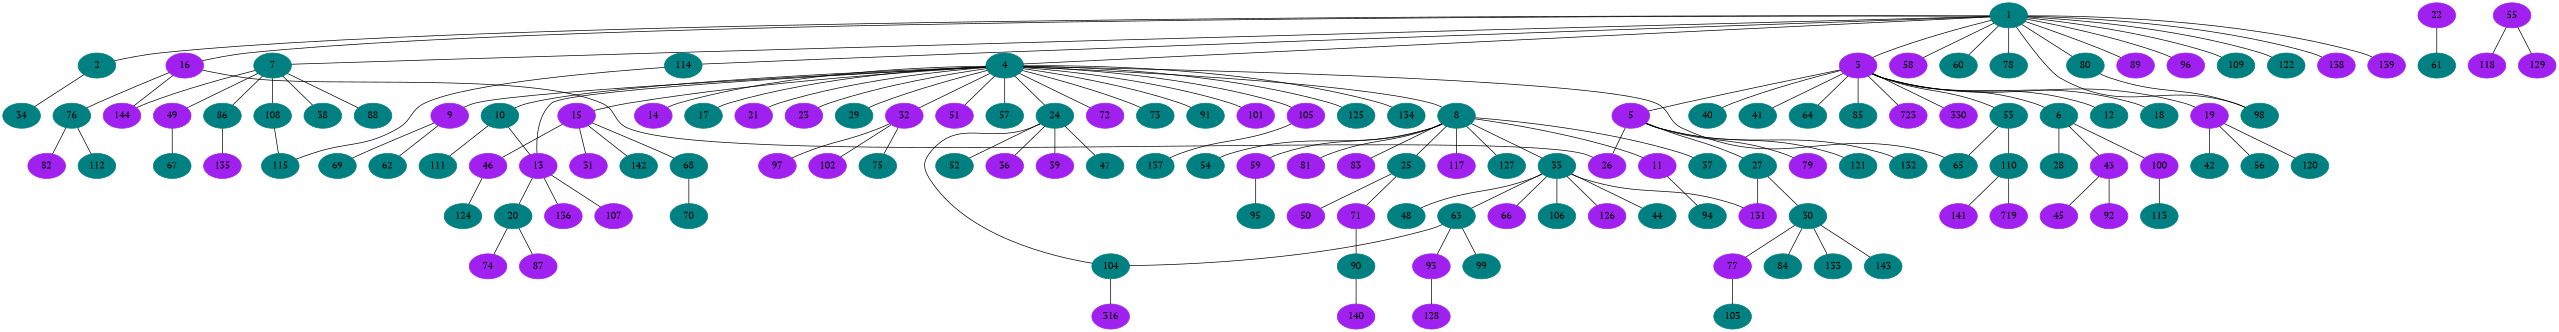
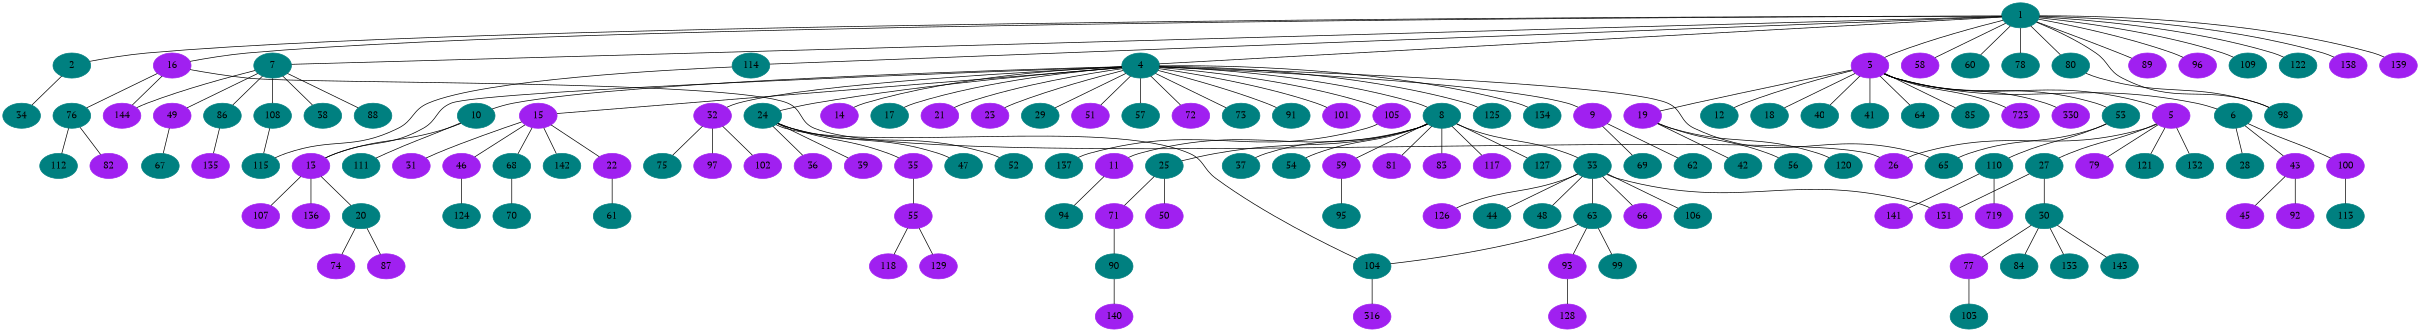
edge "15" -- "22": added
node "35": added
